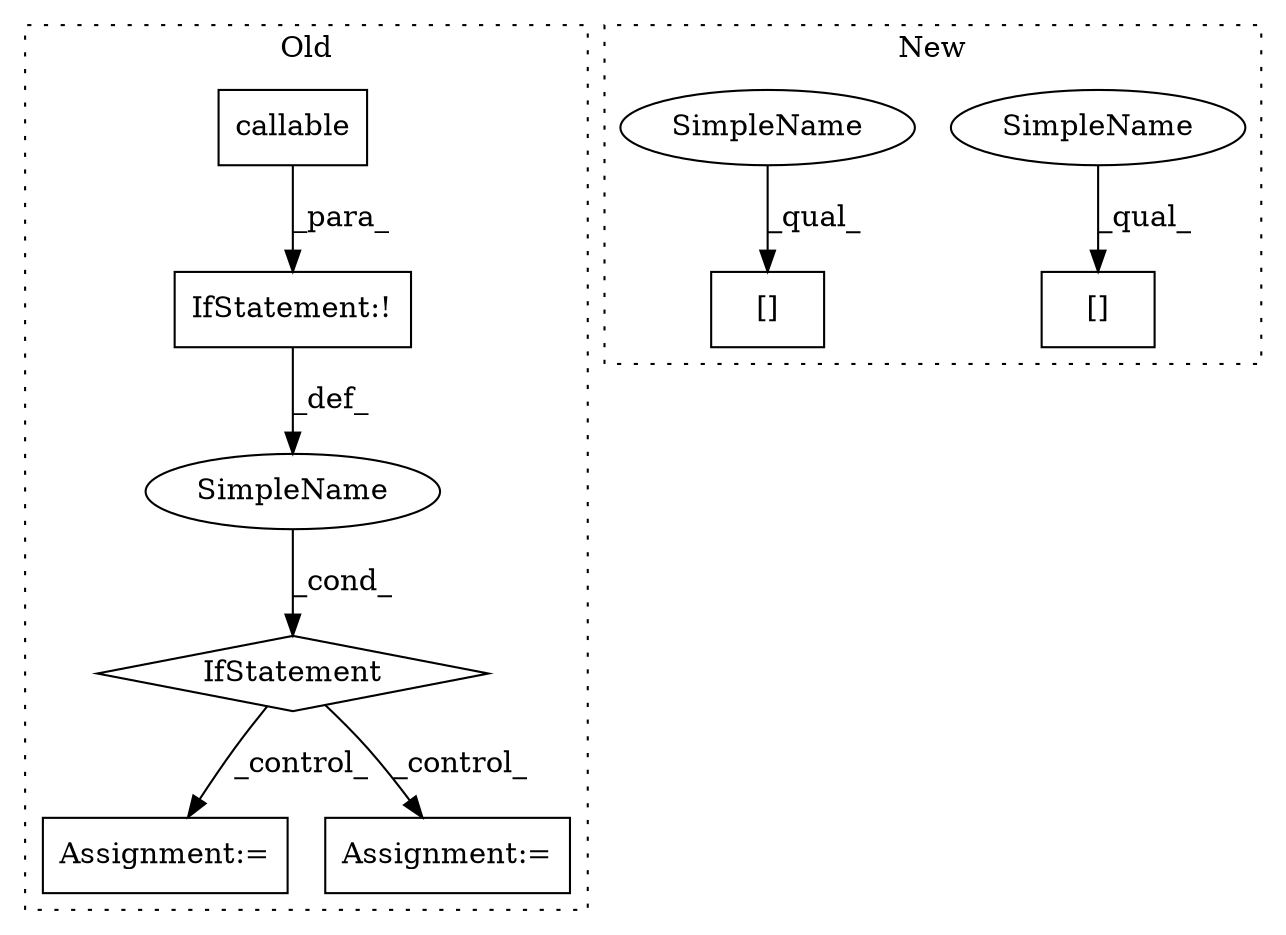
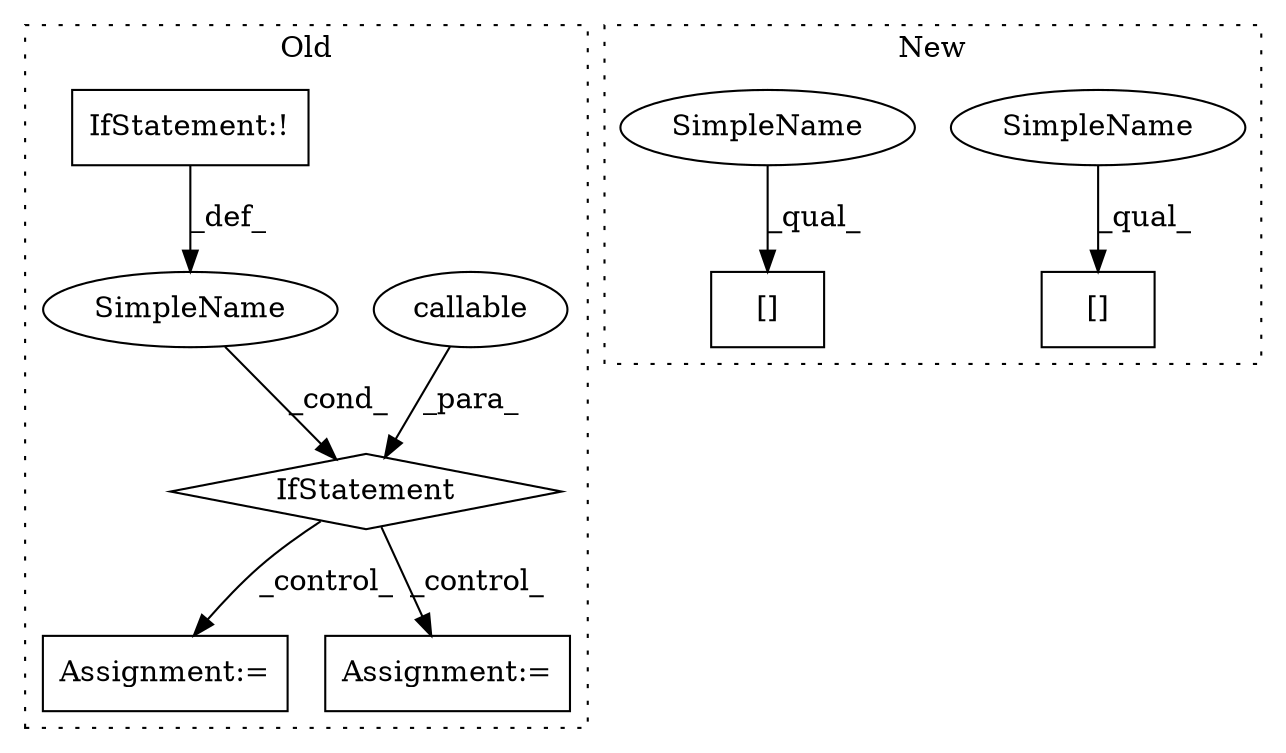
node "callable": shape box -> ellipse
edge "callable" -> "IfStatement:!": now "callable" -> "IfStatement"
